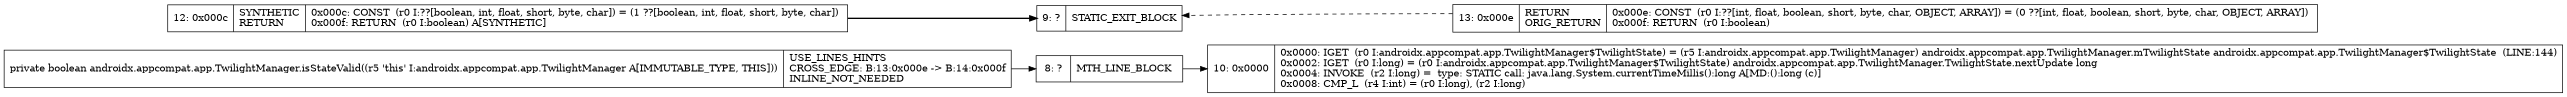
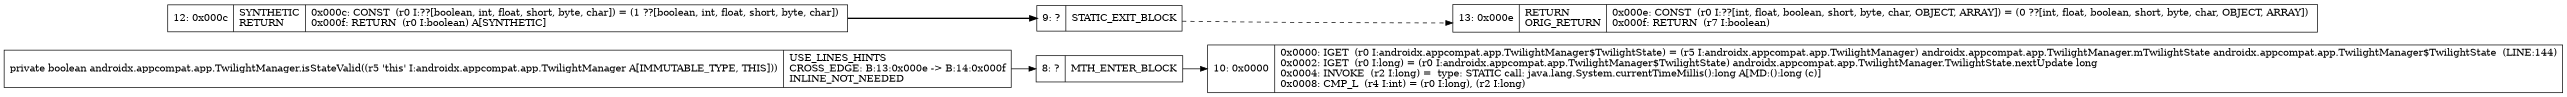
edge "13: 0x000e" -> "9: ?": reversed
node "13: 0x000e": text "0x000f: RETURN  (r0 I:boolean)" -> "0x000f: RETURN  (r7 I:boolean)"
node "8: ?": text "MTH_LINE_BLOCK" -> "MTH_ENTER_BLOCK"
